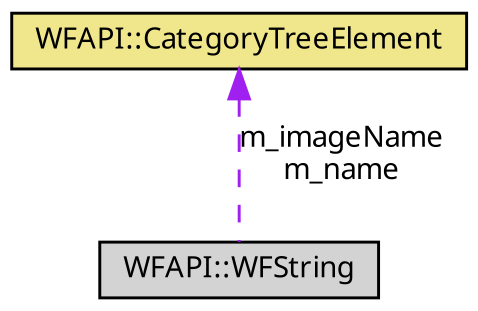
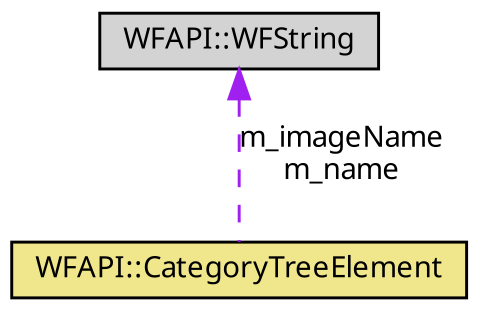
edge "WFAPI::WFString" -> "WFAPI::CategoryTreeElement": reversed
